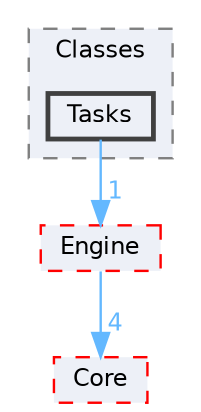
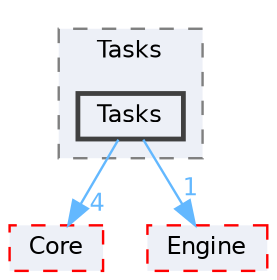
cluster "Classes": label "Classes" -> "Tasks"
edge "Engine" -> "Core": now "Tasks" -> "Core"
